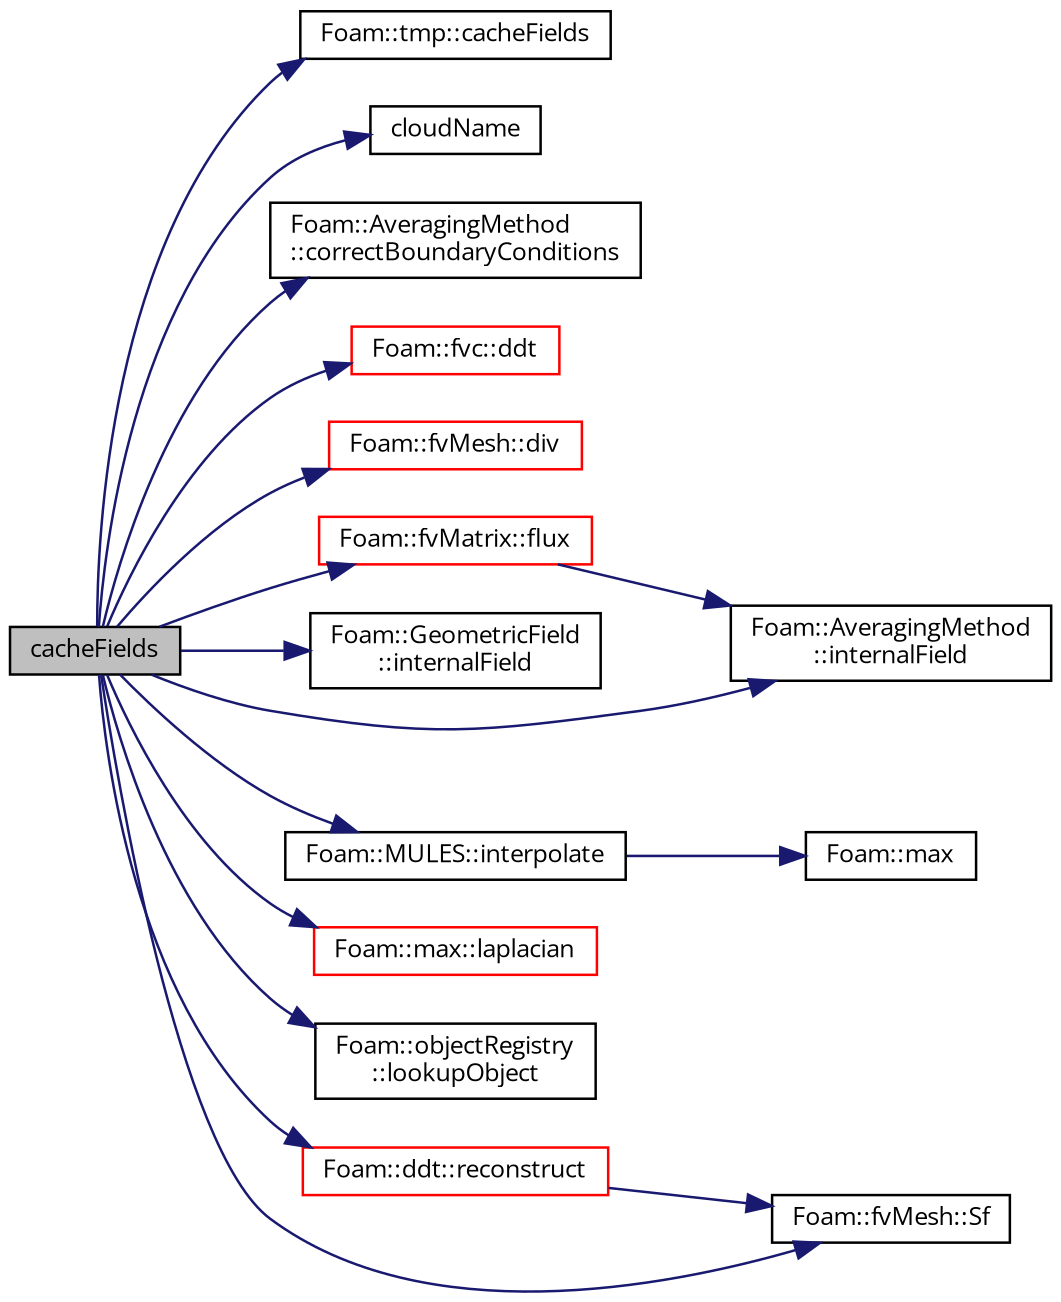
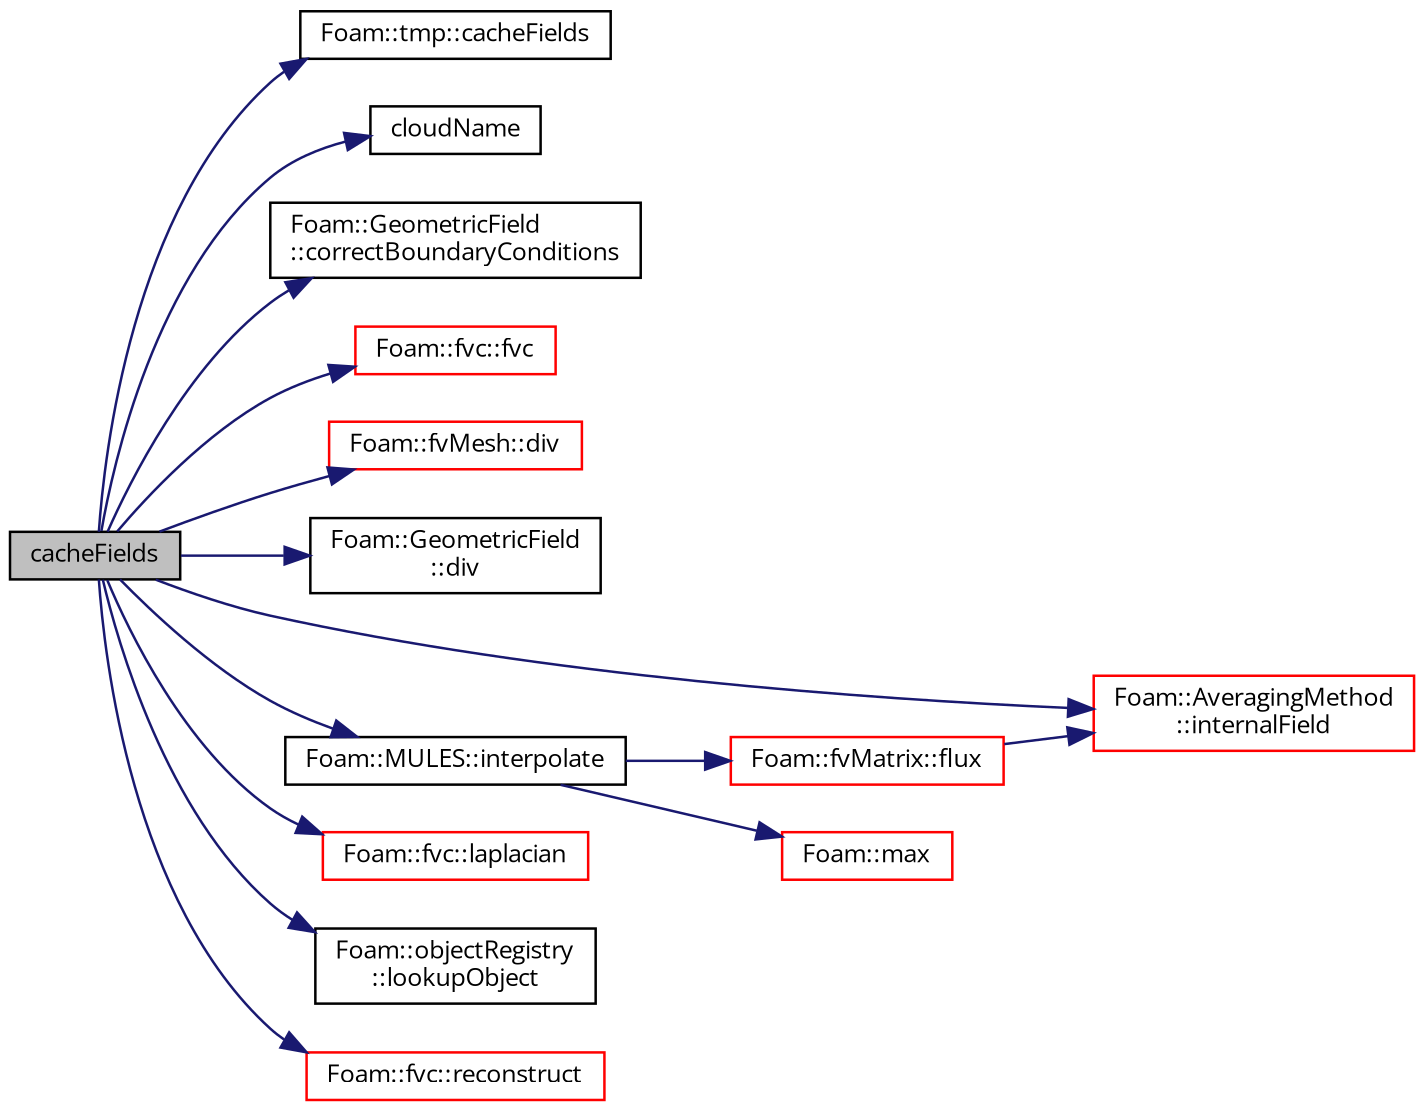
node "Foam::AveragingMethod ::correctBoundaryConditions": label "Foam::AveragingMethod ::correctBoundaryConditions" -> "Foam::GeometricField ::correctBoundaryConditions"
node "Foam::fvc::ddt": label "Foam::fvc::ddt" -> "Foam::fvc::fvc"
edge "cacheFields" -> "Foam::fvMatrix::flux": now "Foam::MULES::interpolate" -> "Foam::fvMatrix::flux"
node "Foam::AveragingMethod ::internalField": color black -> red
node "Foam::GeometricField ::internalField": label "Foam::GeometricField ::internalField" -> "Foam::GeometricField ::div"
node "Foam::max": color black -> red
node "Foam::max::laplacian": label "Foam::max::laplacian" -> "Foam::fvc::laplacian"
node "Foam::ddt::reconstruct": label "Foam::ddt::reconstruct" -> "Foam::fvc::reconstruct"
node "Foam::fvMesh::Sf": removed
